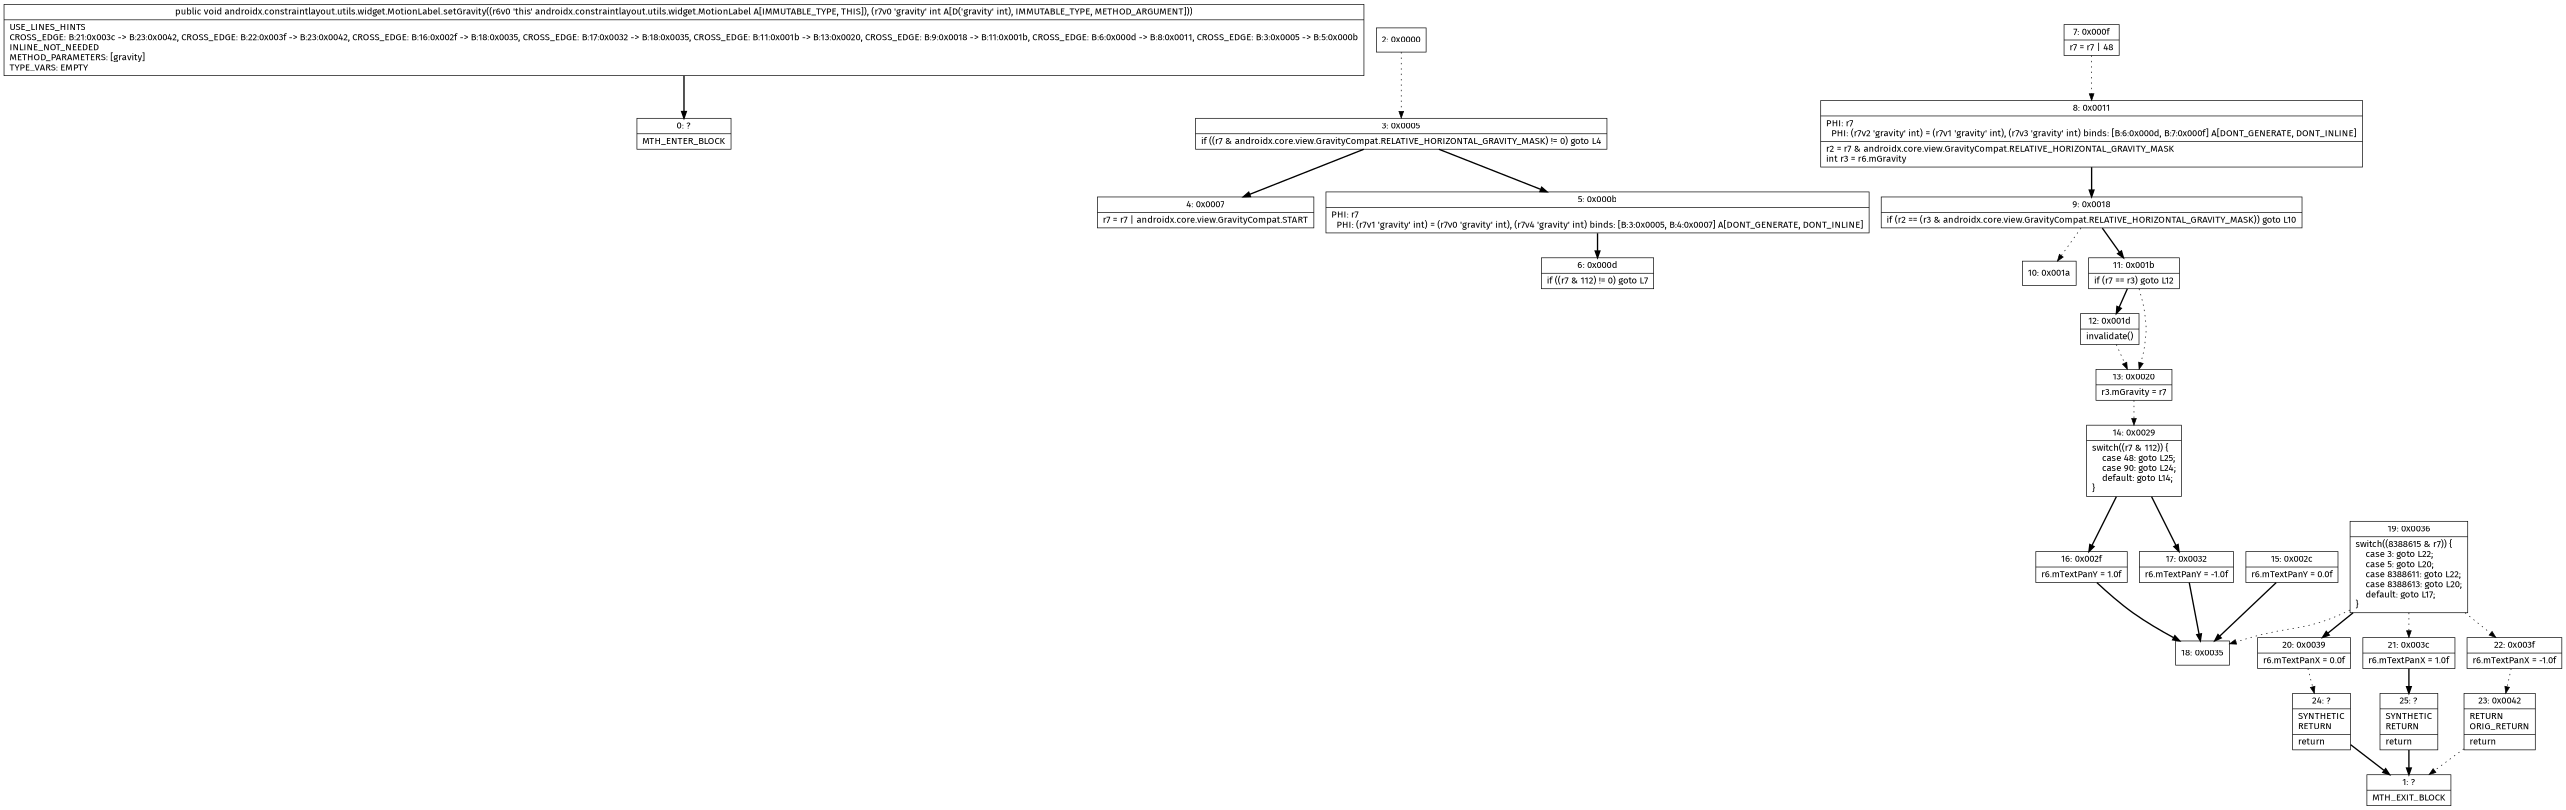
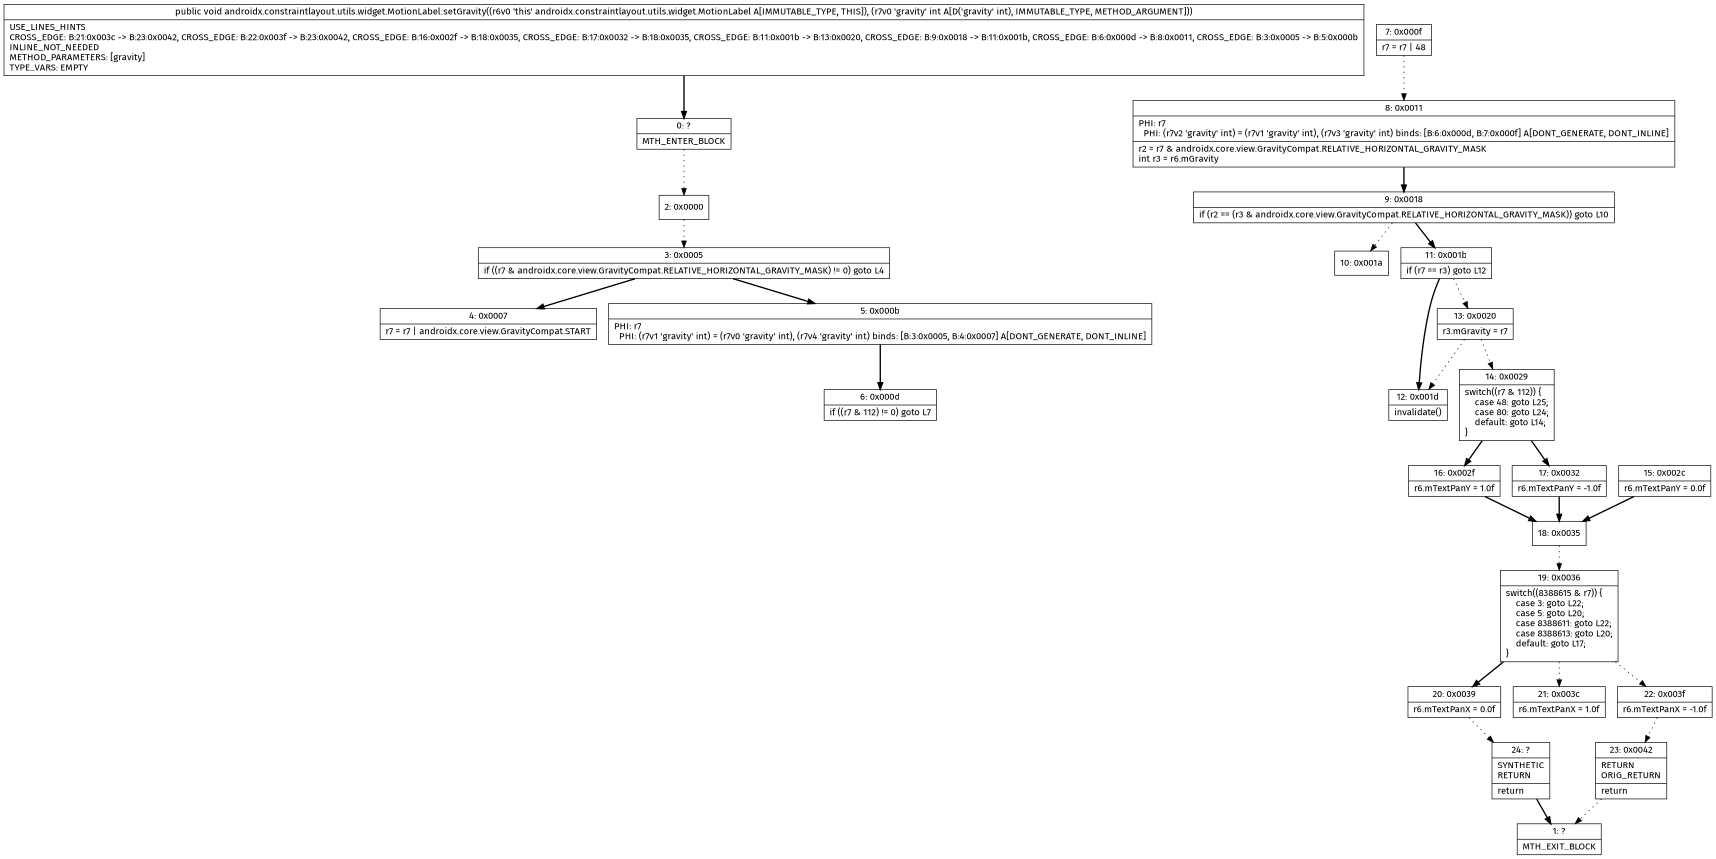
edge "0: ?" -> "2: 0x0000": added
edge "12: 0x001d" -> "13: 0x0020": reversed
node "14: 0x0029": text "case 90: goto L24;" -> "case 80: goto L24;"
edge "19: 0x0036" -> "18: 0x0035": reversed
node "25: ?": removed
